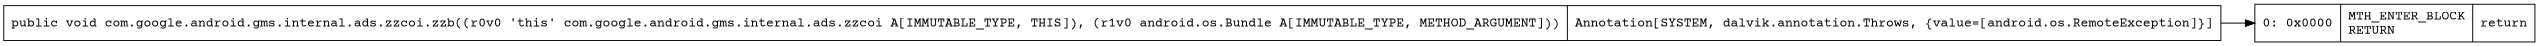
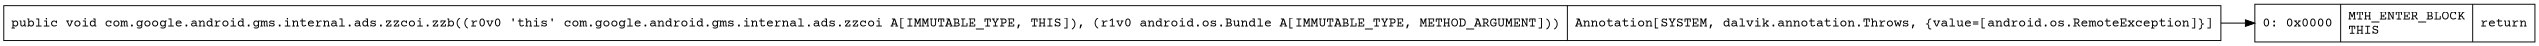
node "0: 0x0000": text "RETURN" -> "THIS"
